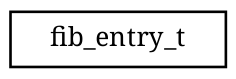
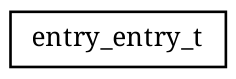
node "fib_entry_t": label "fib_entry_t" -> "entry_entry_t"
